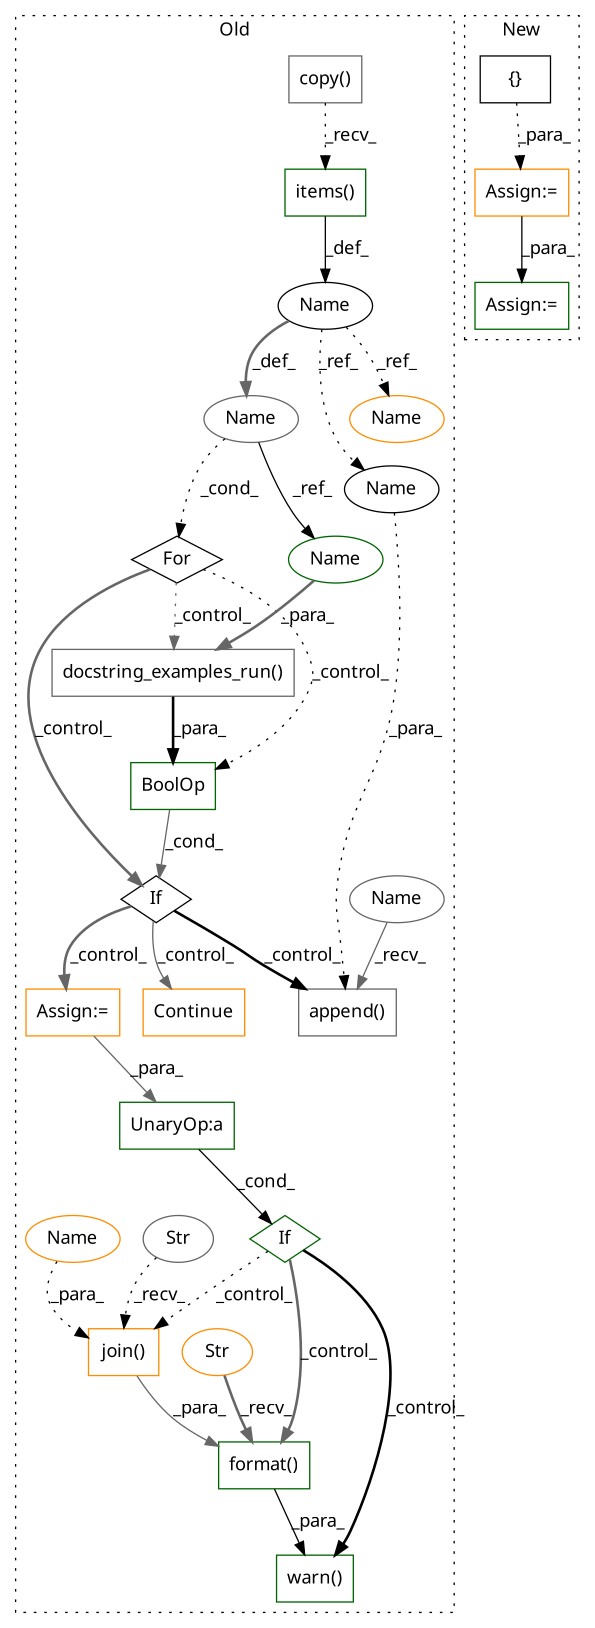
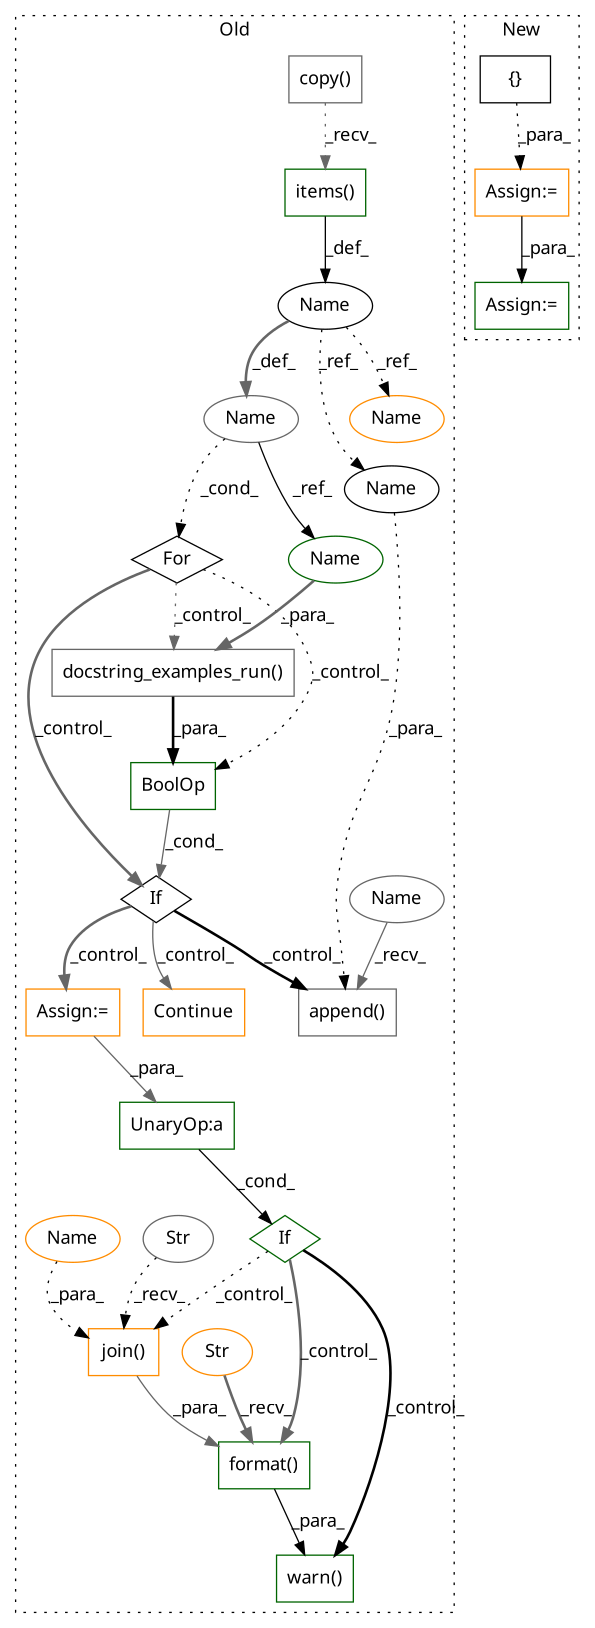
edge "copy()" -> "items()": color black -> gray40
